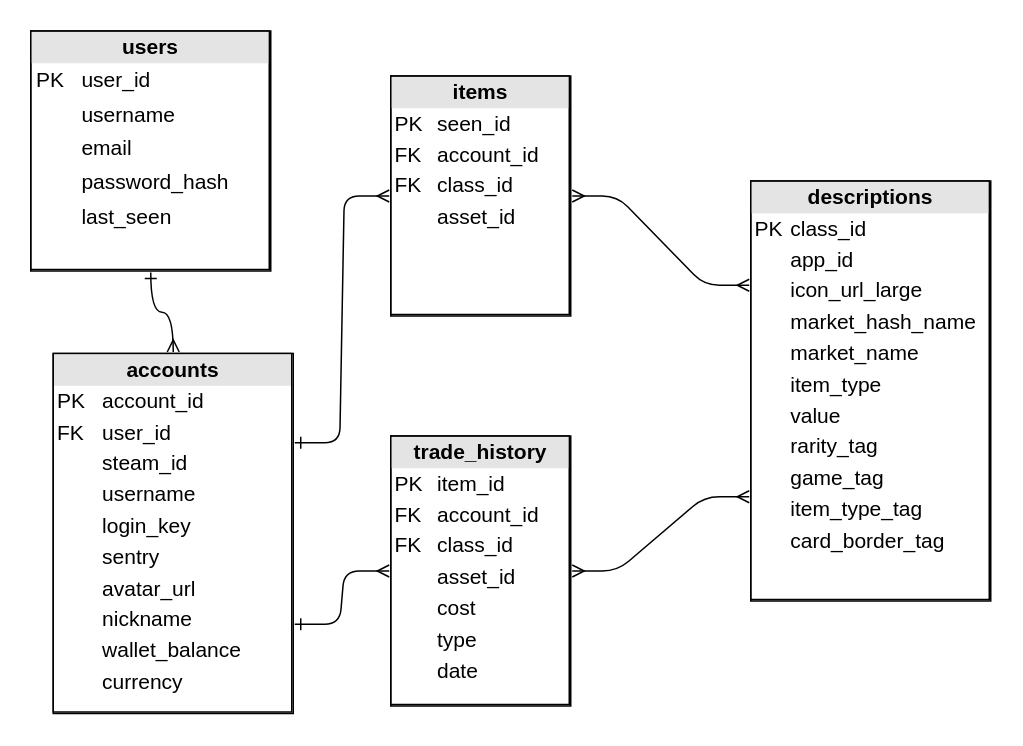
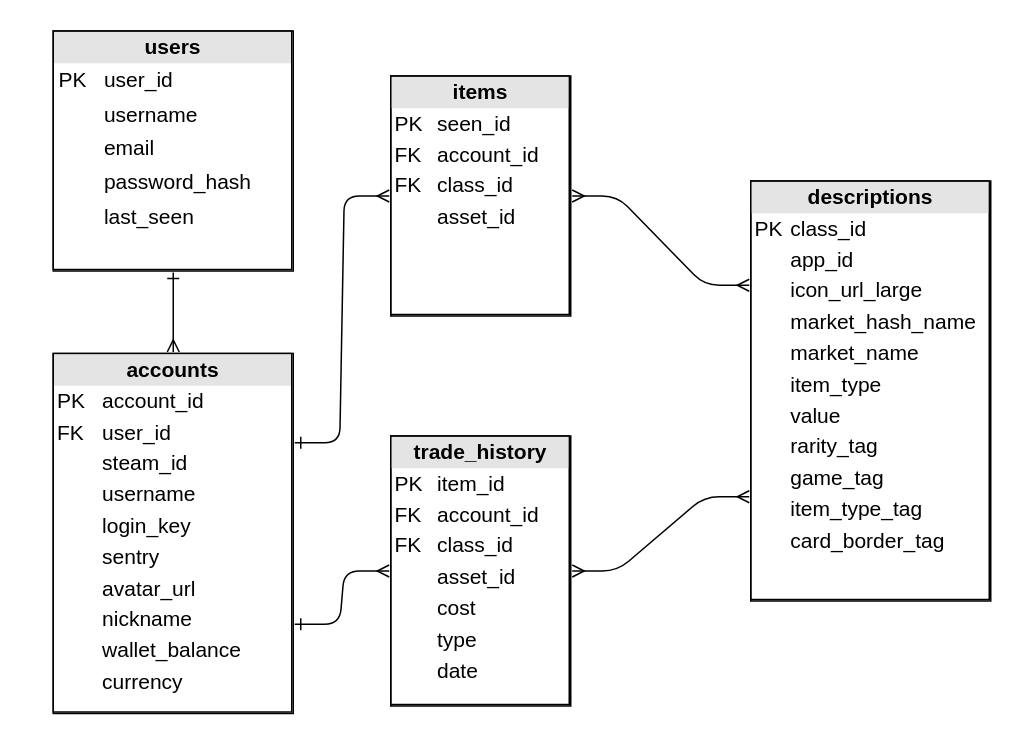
node "users PK user_id username email password_hash last_seen": moved (151, 151) -> (173, 151)
